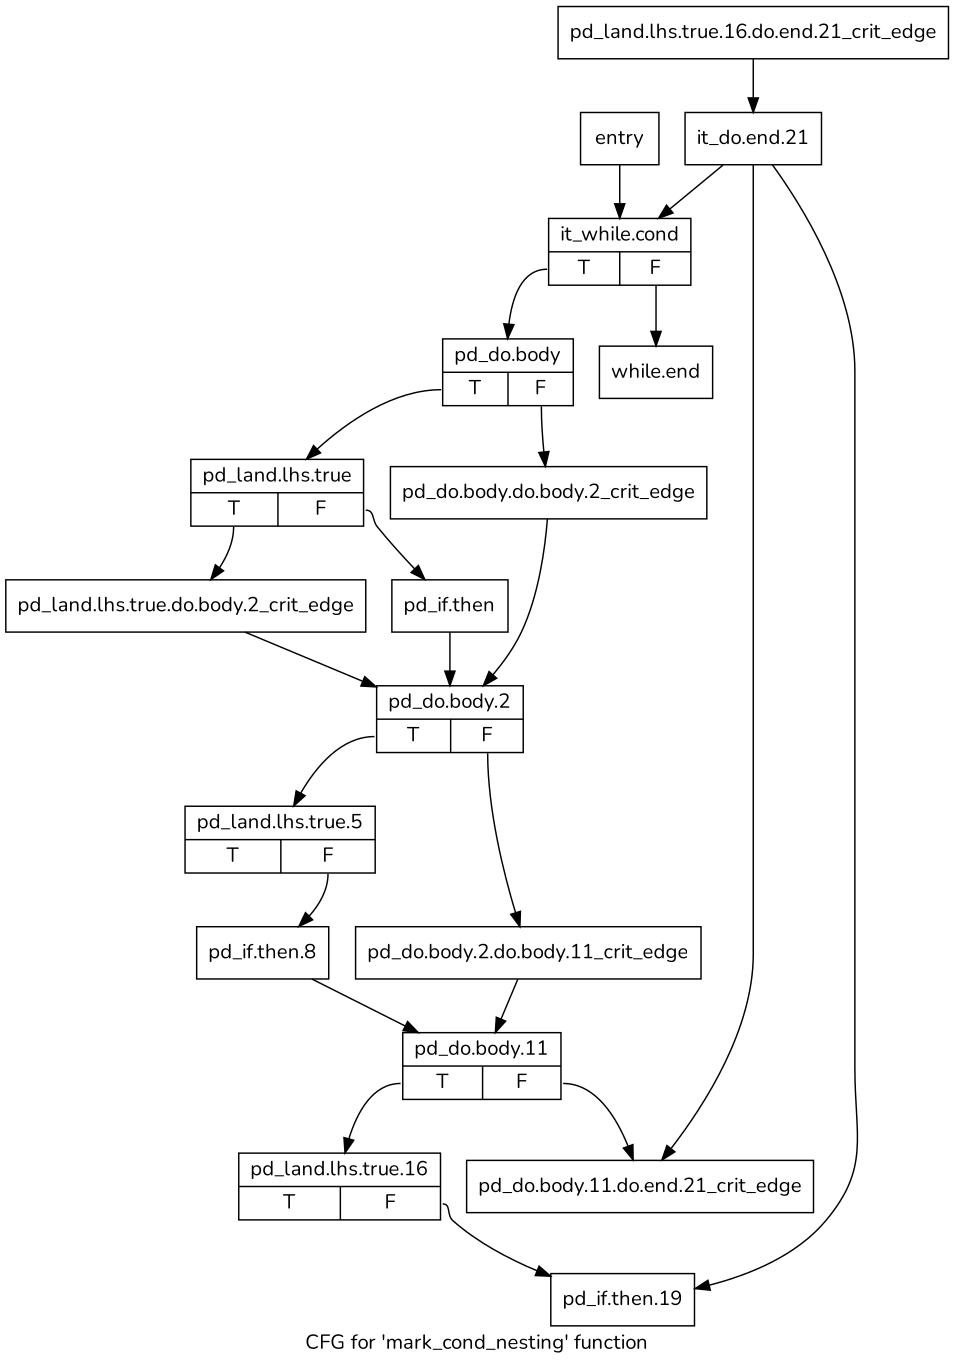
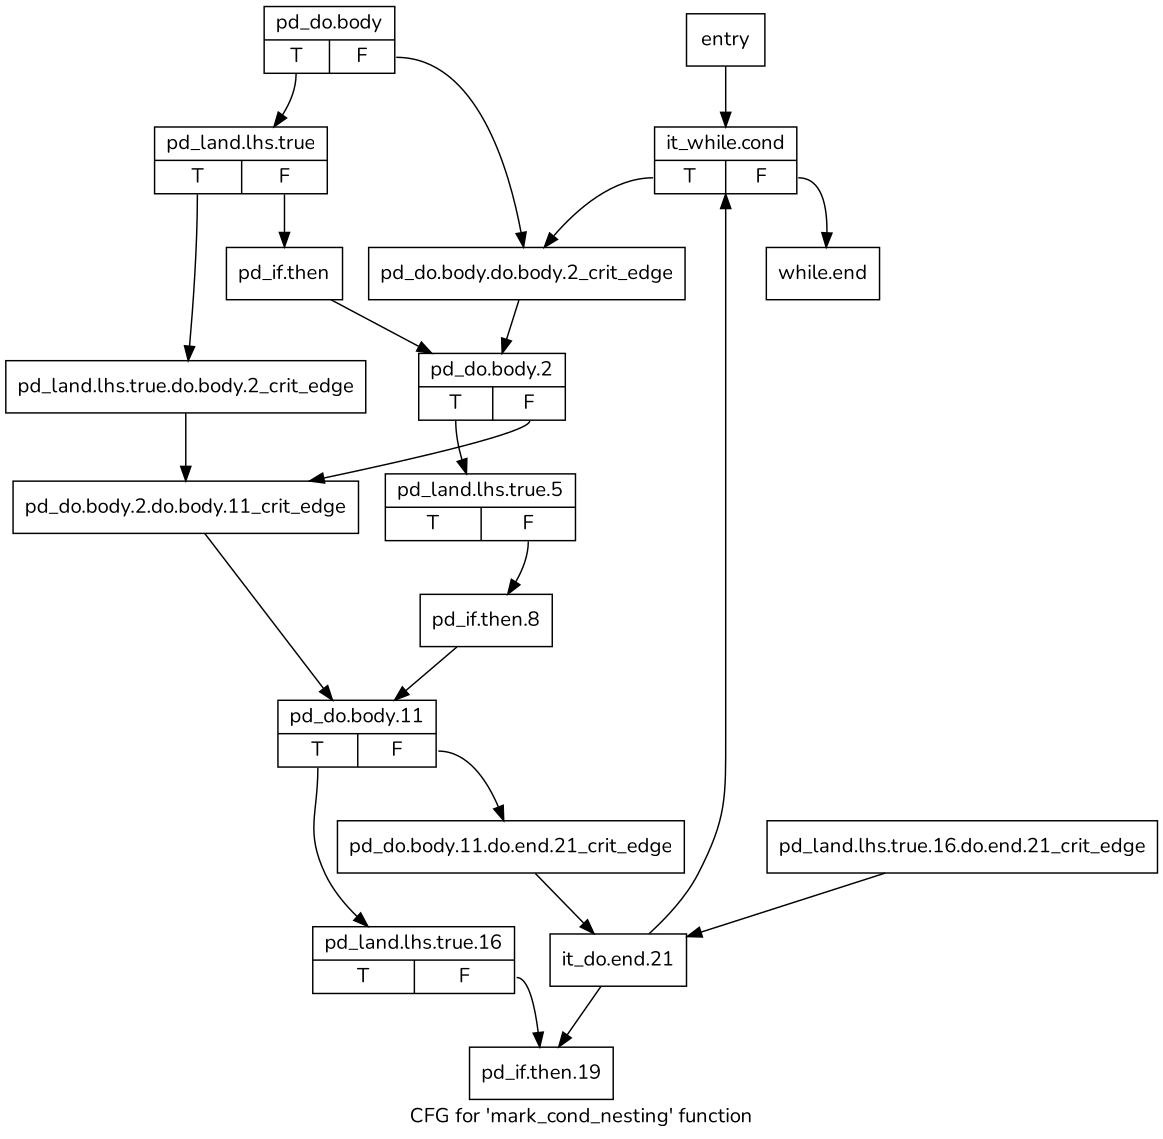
edge "it_while.cond" -> "pd_do.body": now "it_while.cond" -> "pd_do.body.do.body.2_crit_edge"
edge "pd_land.lhs.true.do.body.2_crit_edge" -> "pd_do.body.2": now "pd_land.lhs.true.do.body.2_crit_edge" -> "pd_do.body.2.do.body.11_crit_edge"
edge "it_do.end.21" -> "pd_do.body.11.do.end.21_crit_edge": reversed
